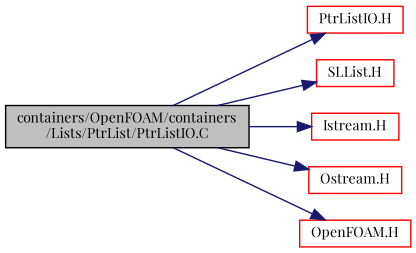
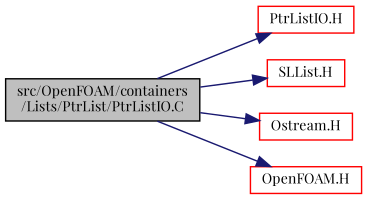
node "containers/OpenFOAM/containers /Lists/PtrList/PtrListIO.C": label "containers/OpenFOAM/containers /Lists/PtrList/PtrListIO.C" -> "src/OpenFOAM/containers /Lists/PtrList/PtrListIO.C"
node "Istream.H": removed
